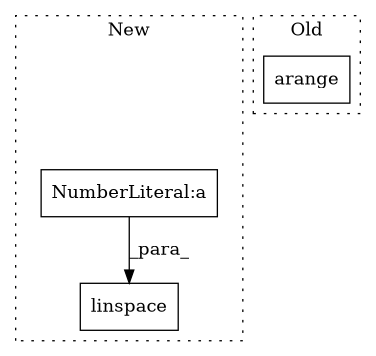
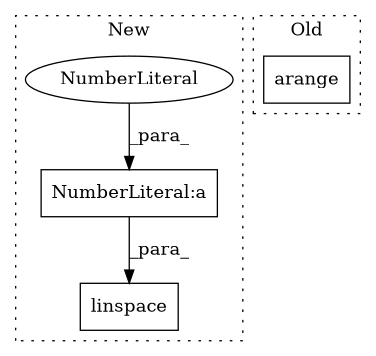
node "NumberLiteral": added
